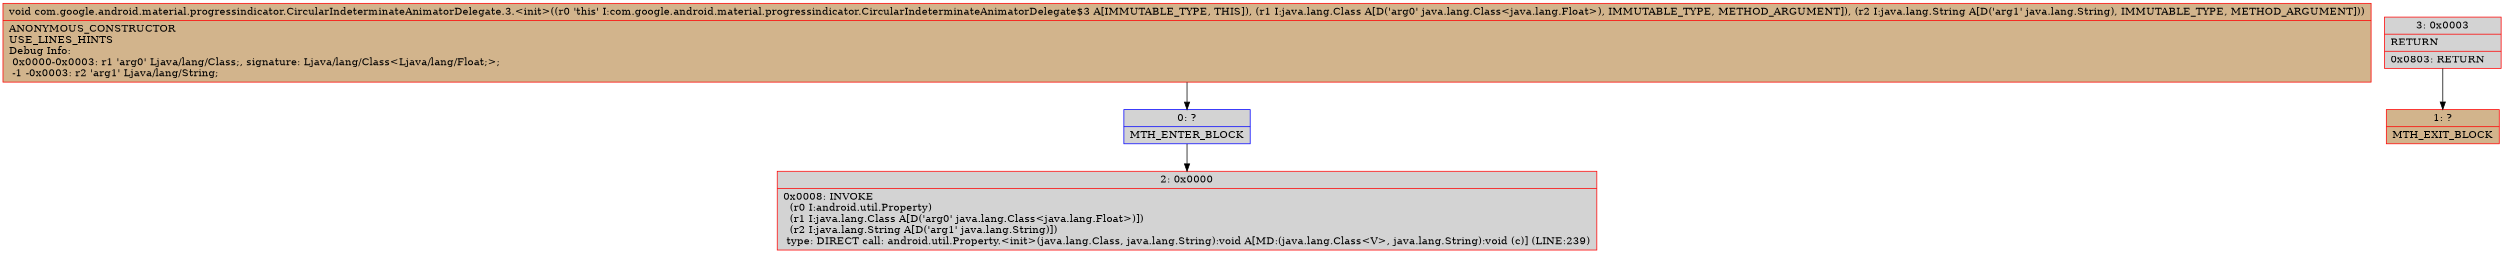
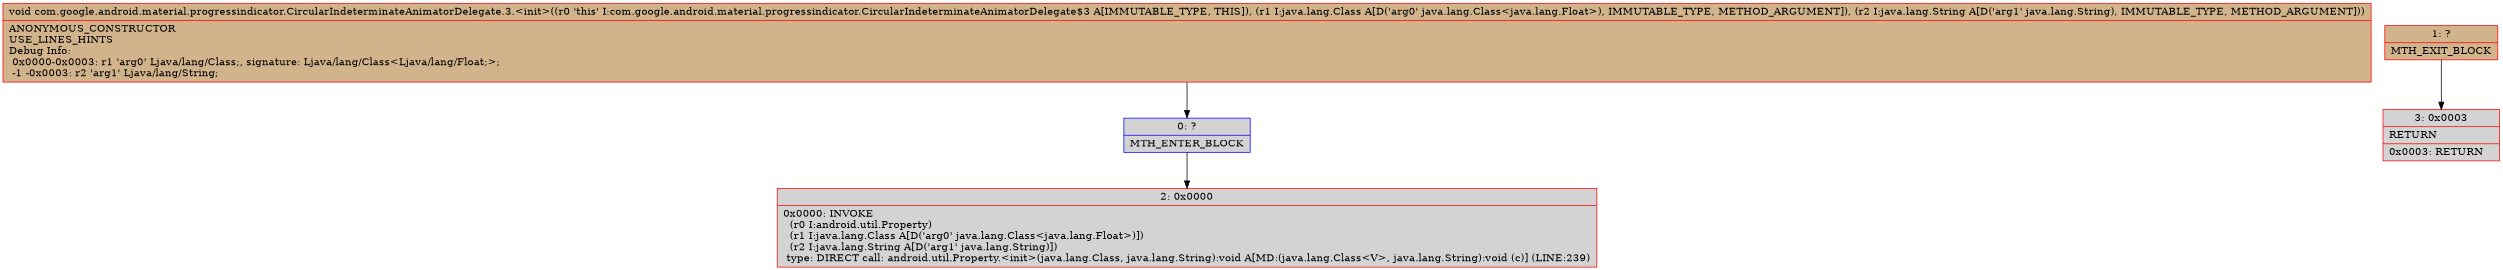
node "3: 0x0003": text "0x0803: RETURN" -> "0x0003: RETURN"
edge "3: 0x0003" -> "1: ?": reversed
node "2: 0x0000": text "0x0008: INVOKE" -> "0x0000: INVOKE"
